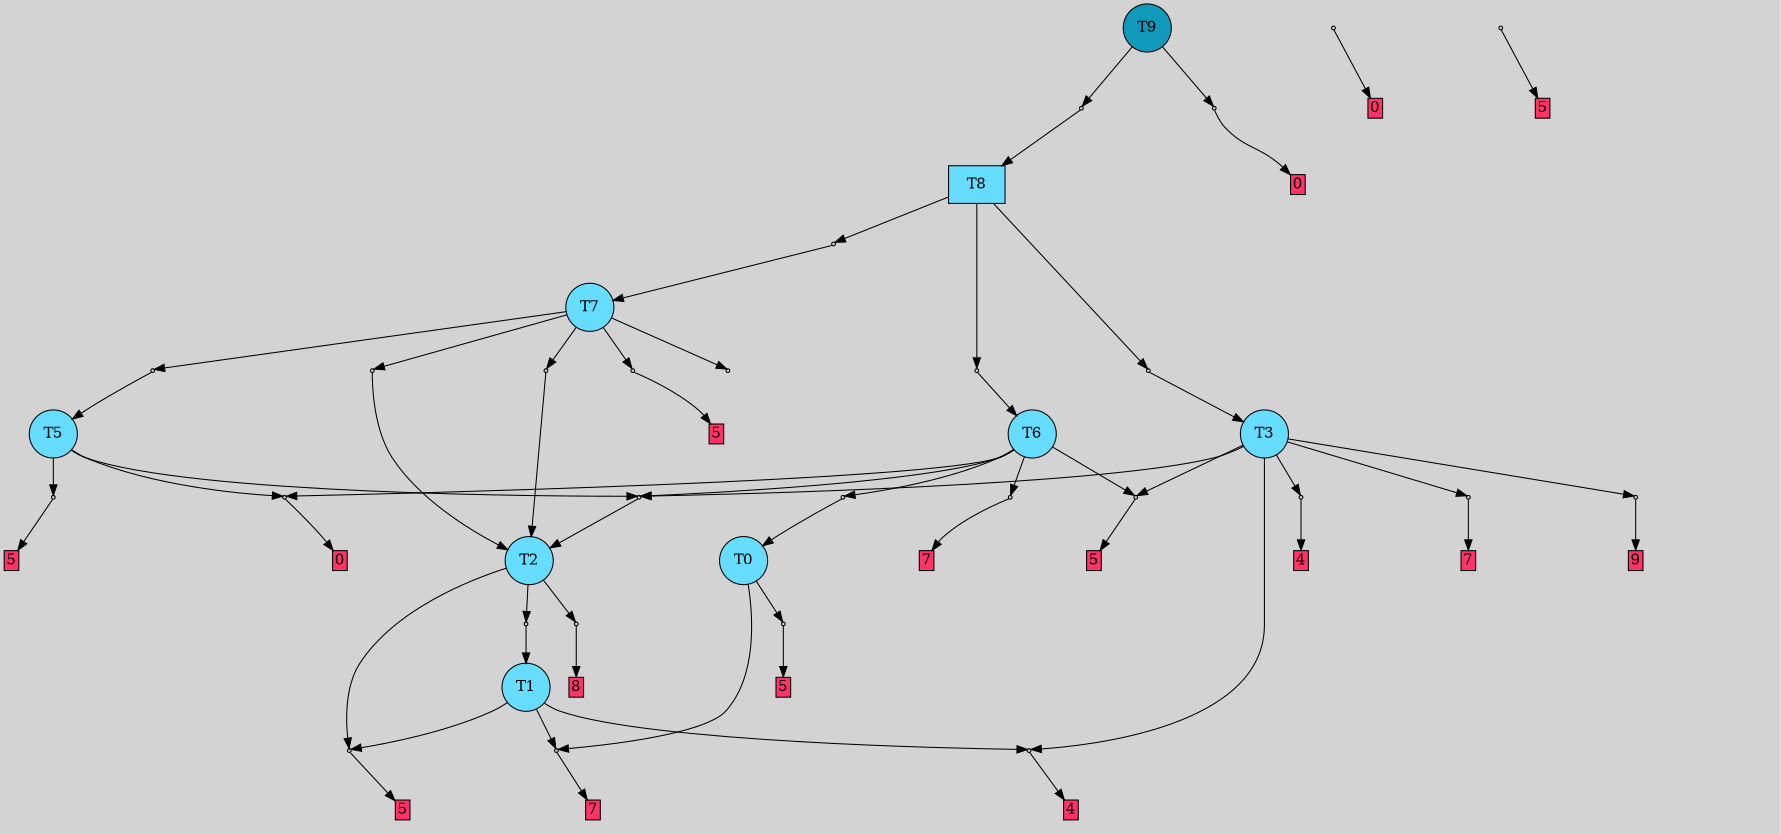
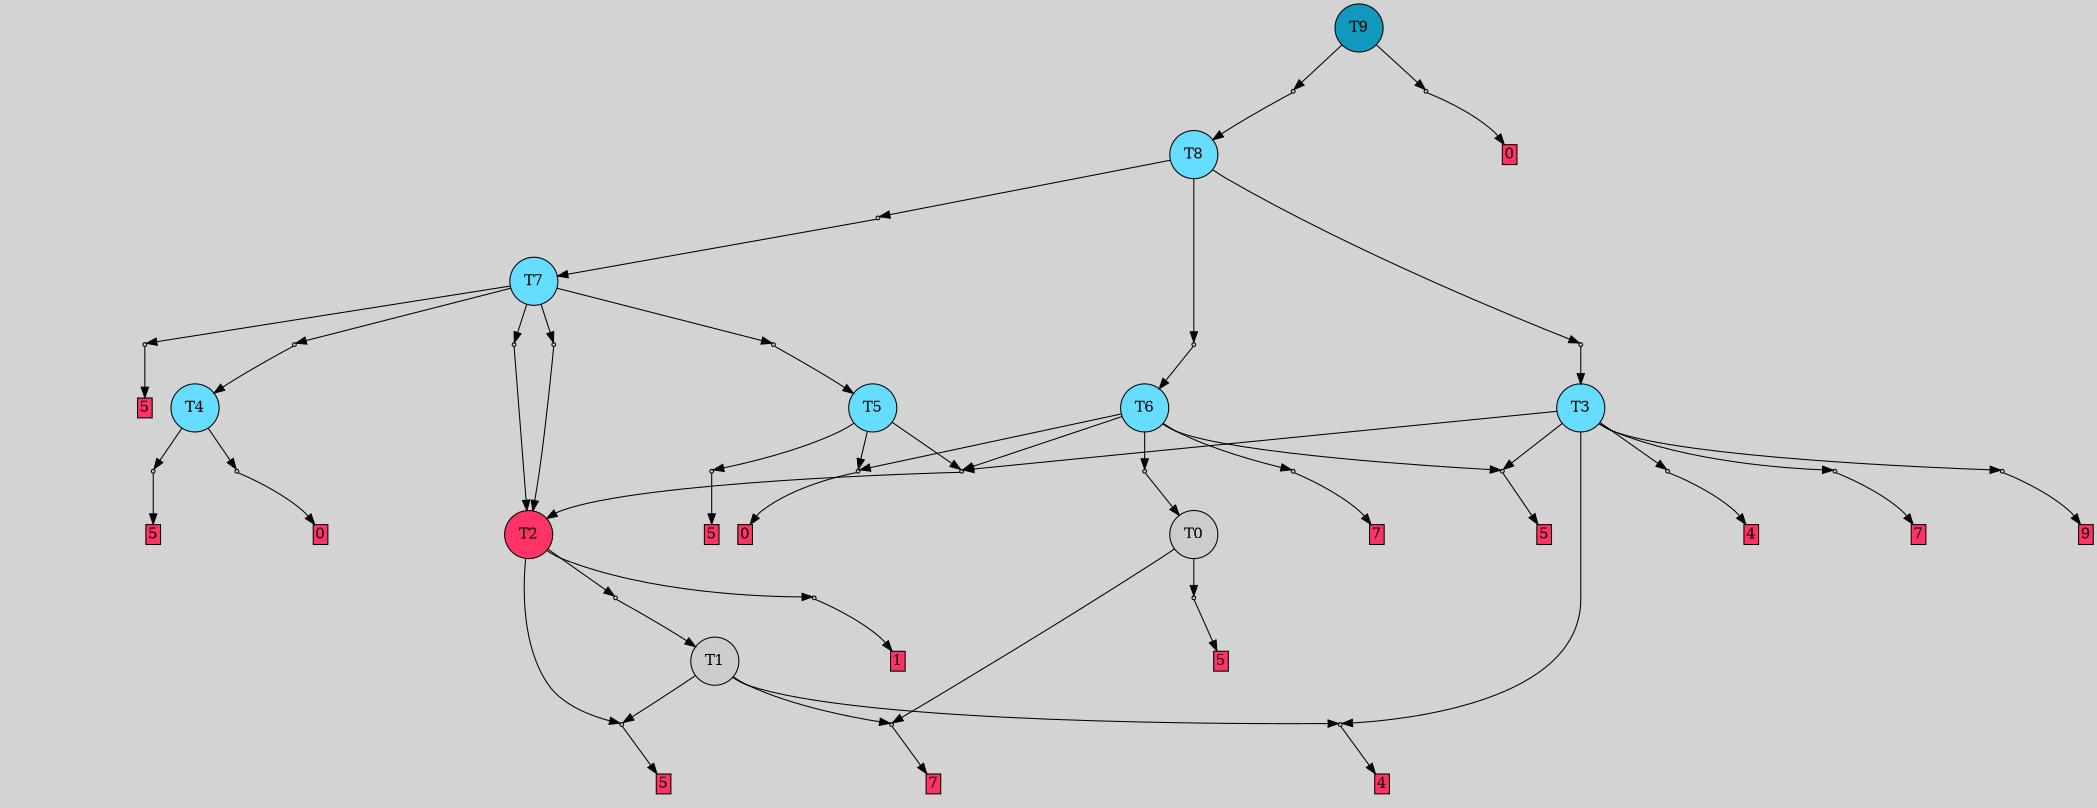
node "T8": shape box -> circle
node "T4": added
node "T2": fillcolor #66ddff -> #ff3366
node "T0": fillcolor #66ddff -> #cccccc
node "T1": fillcolor #66ddff -> #cccccc
node "8": label "8" -> "1"
